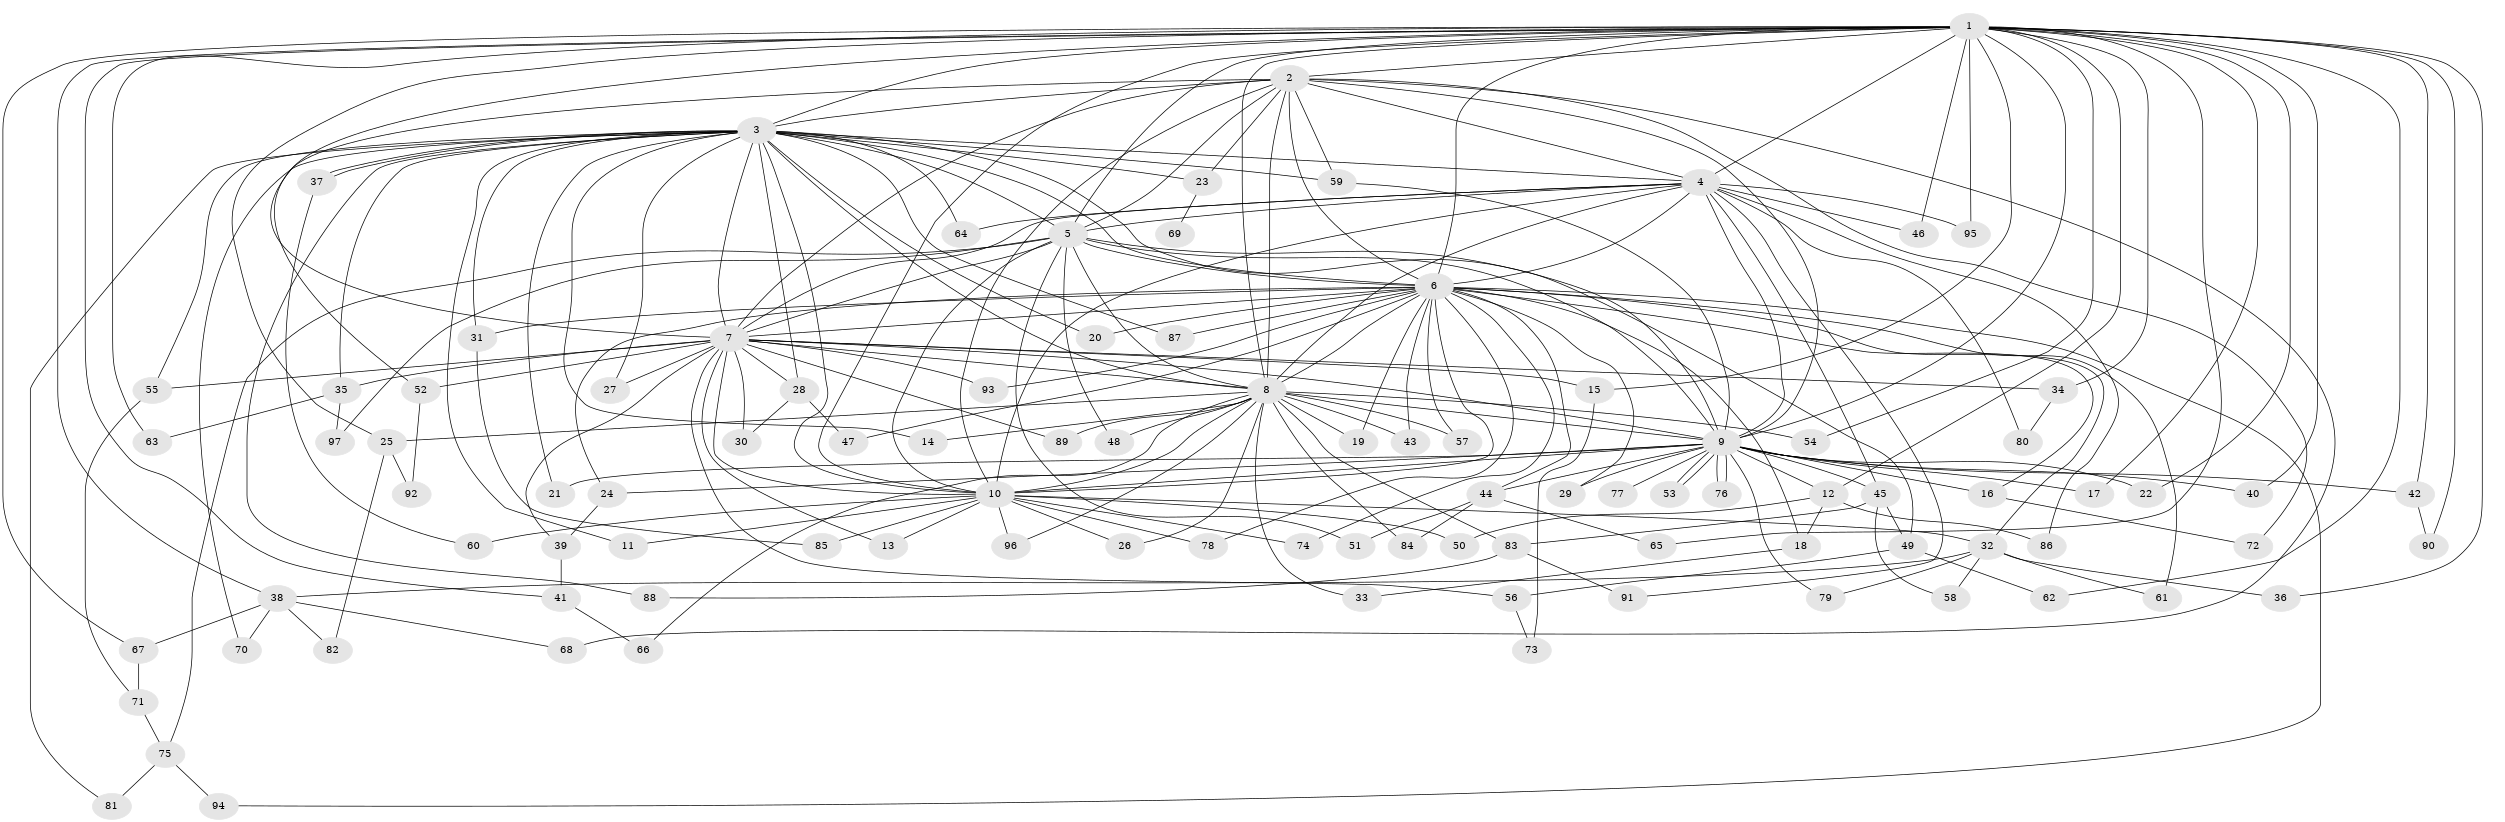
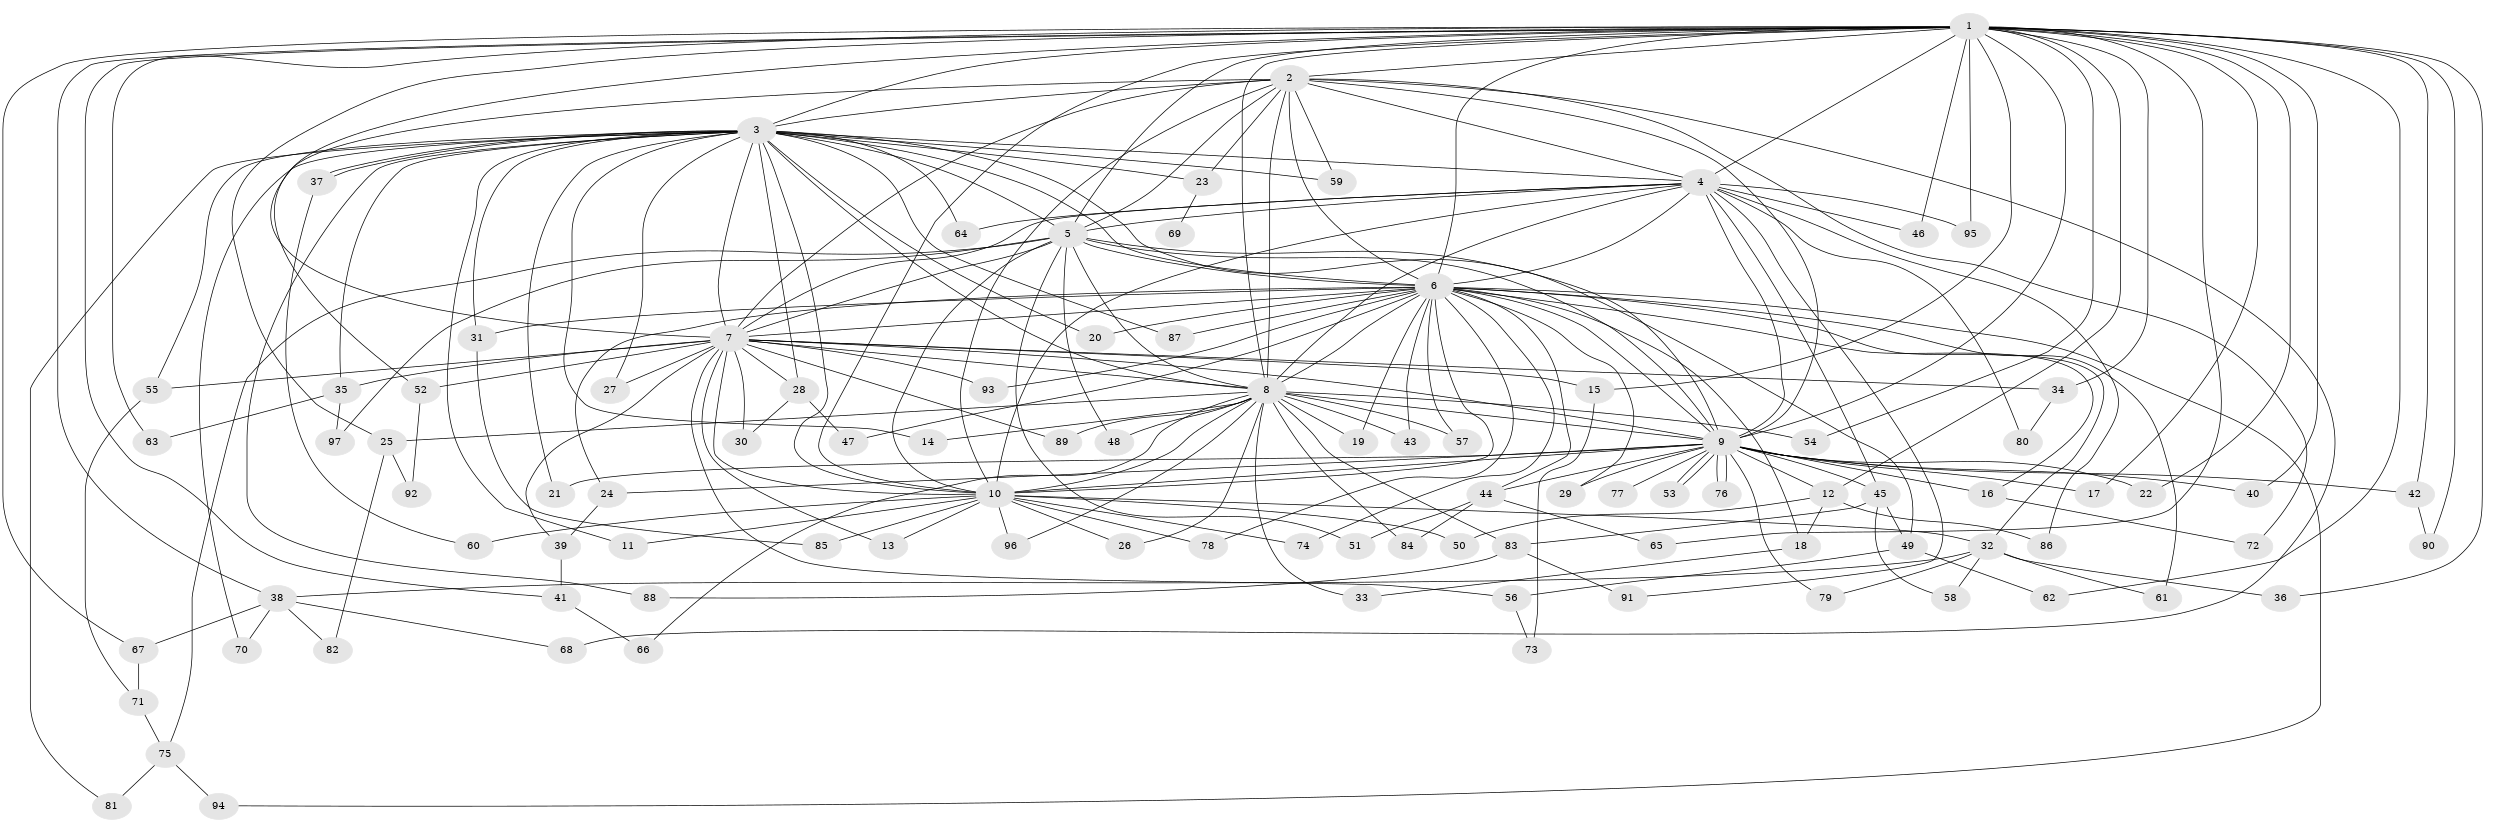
edge "59" -- "9": now "6" -- "9"
